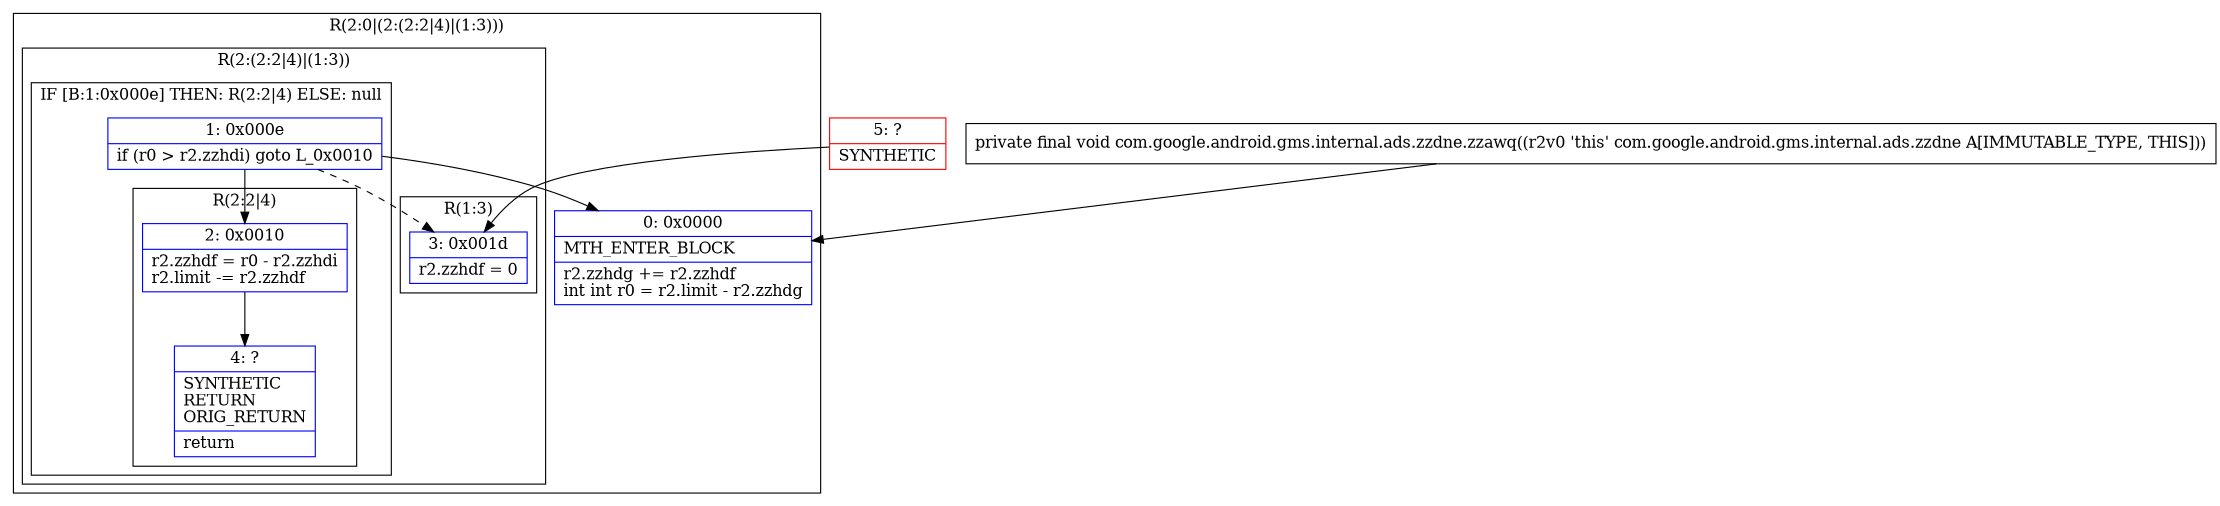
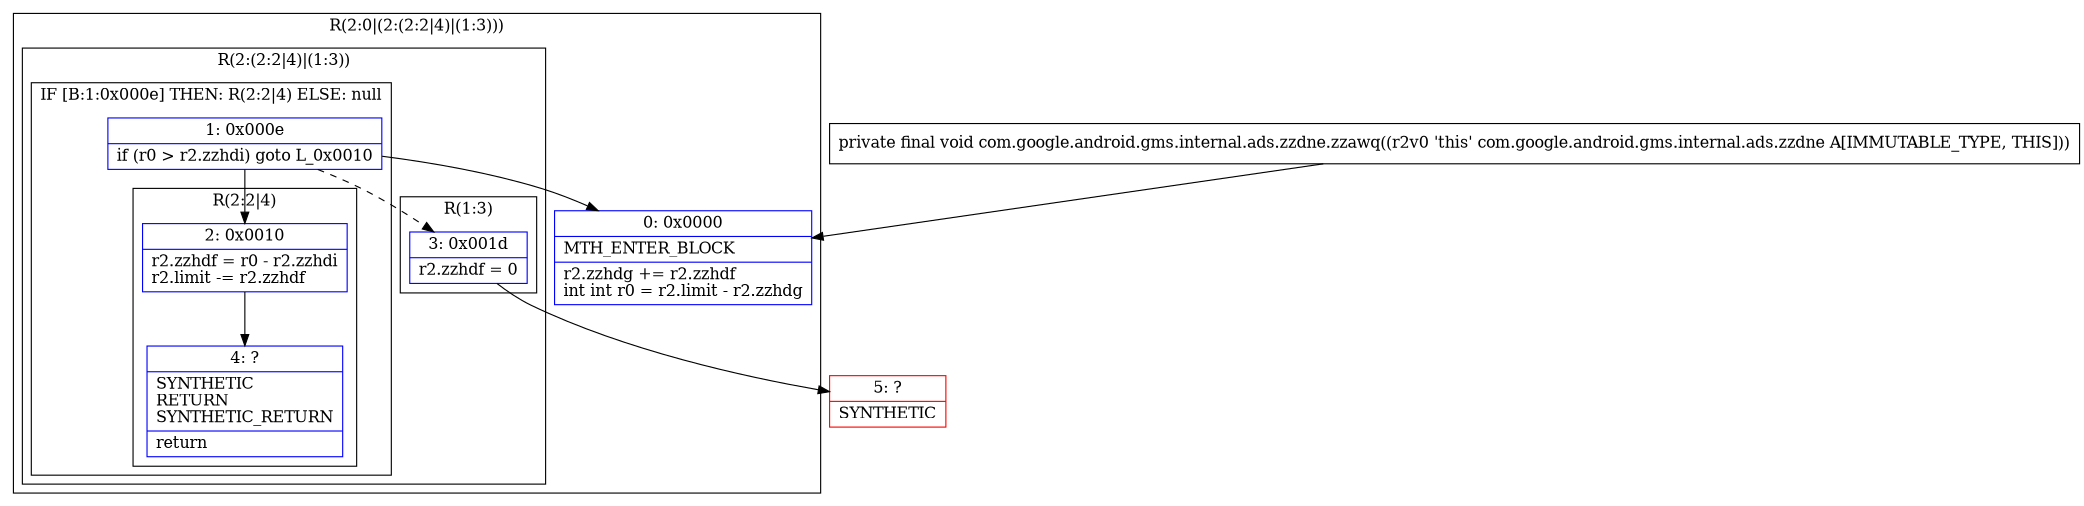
edge "5: ?" -> "3: 0x001d": reversed
node "4: ?": text "ORIG_RETURN" -> "SYNTHETIC_RETURN"
